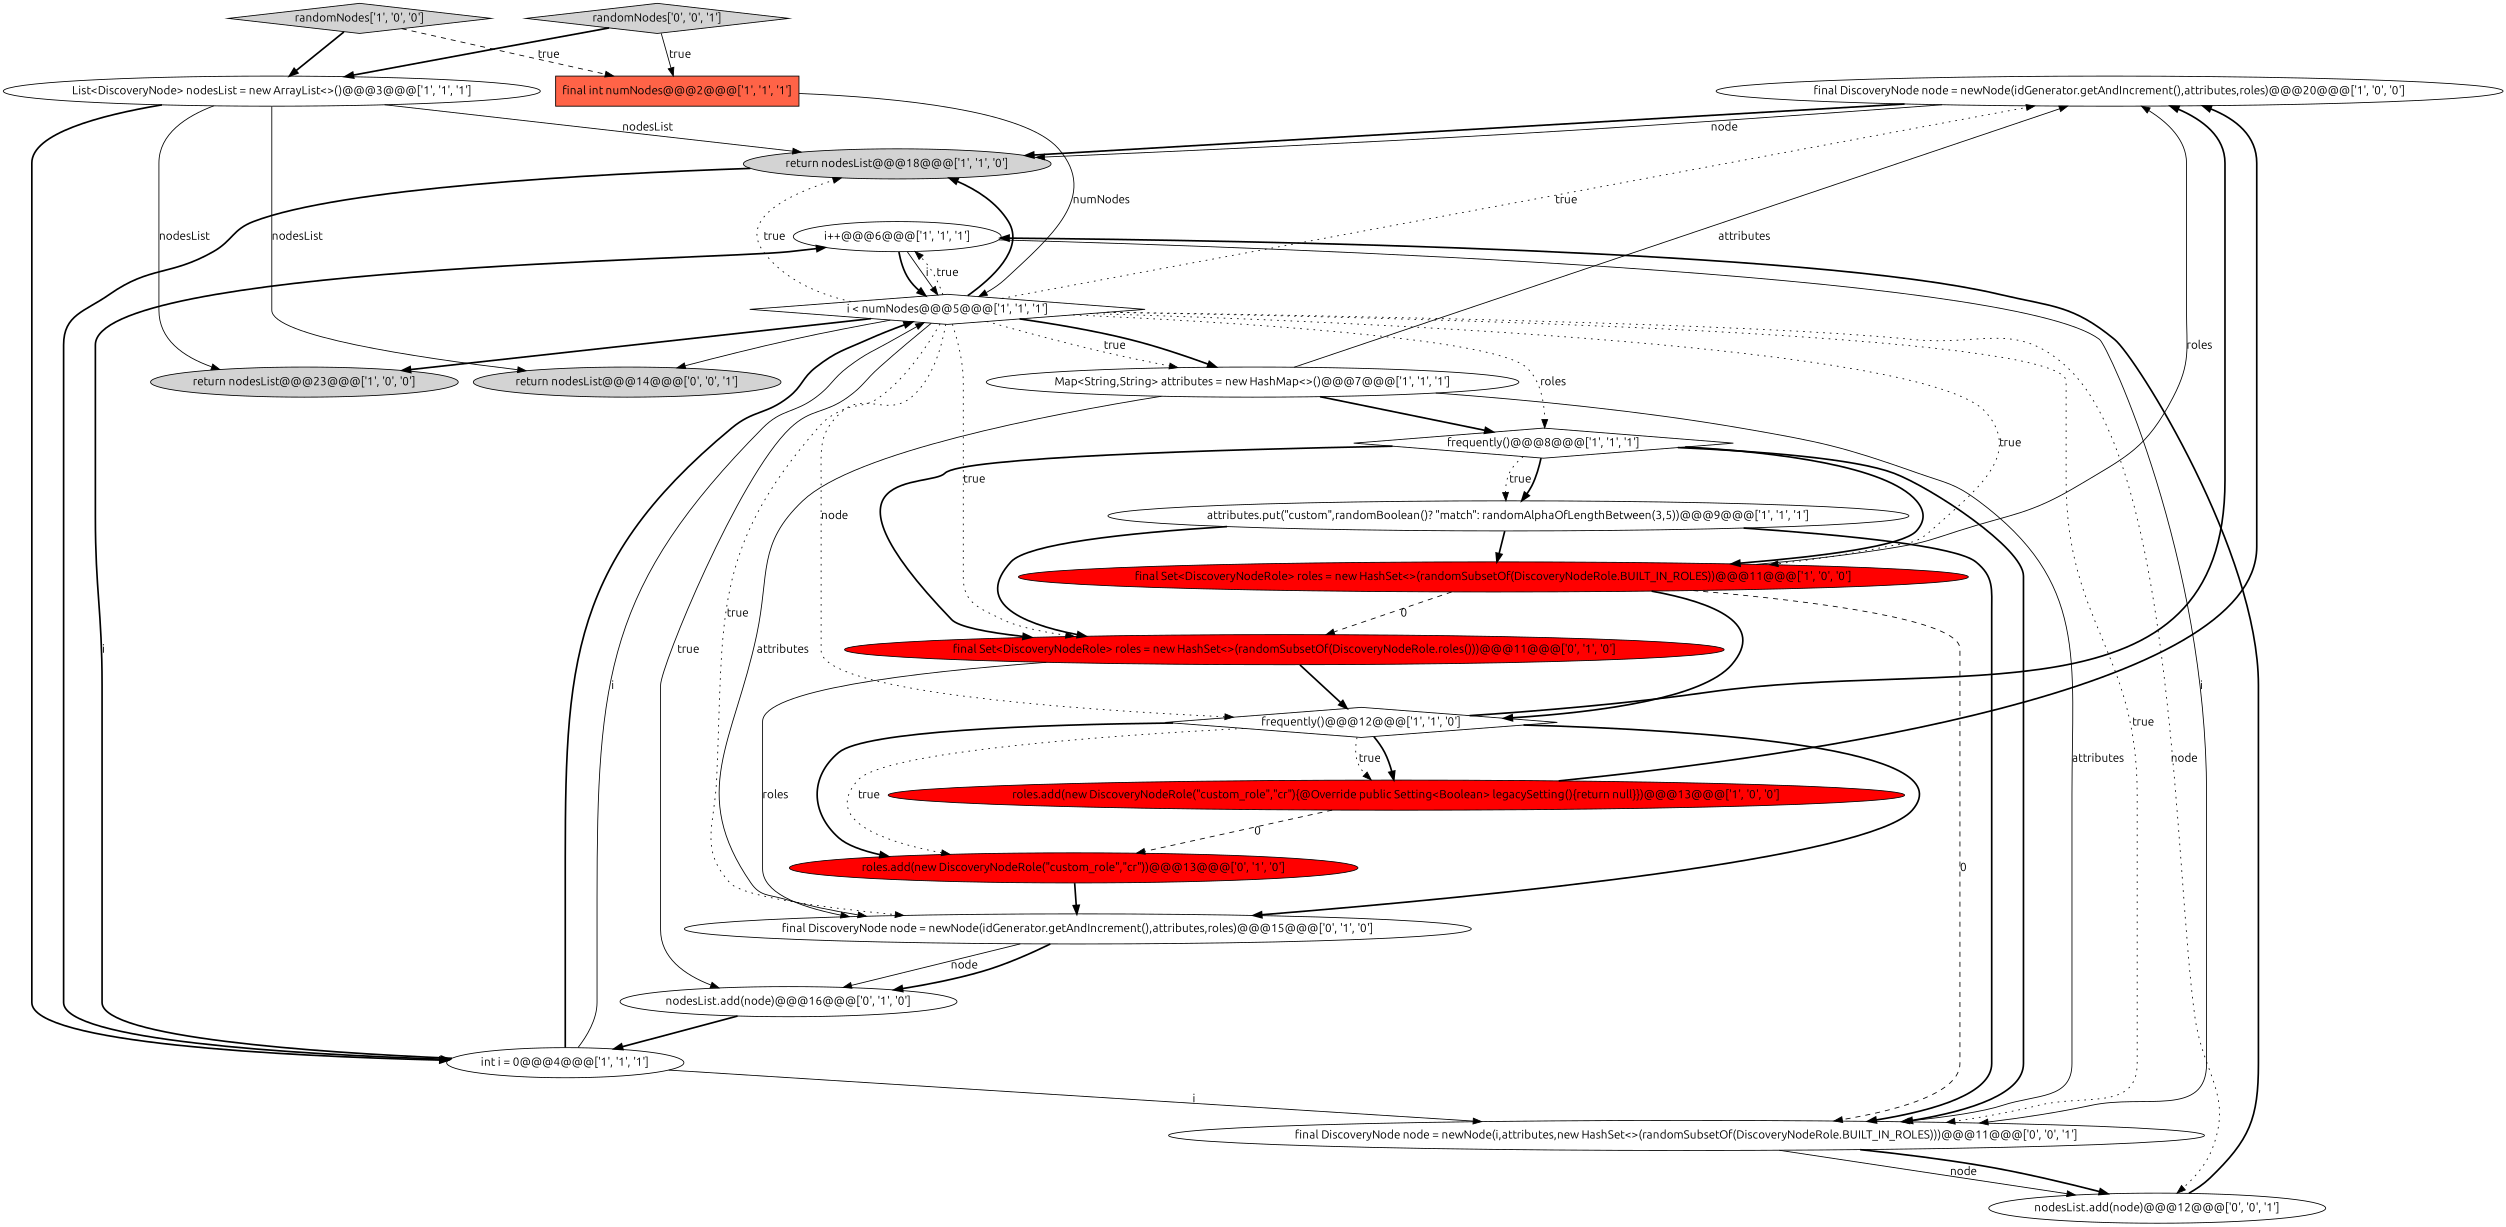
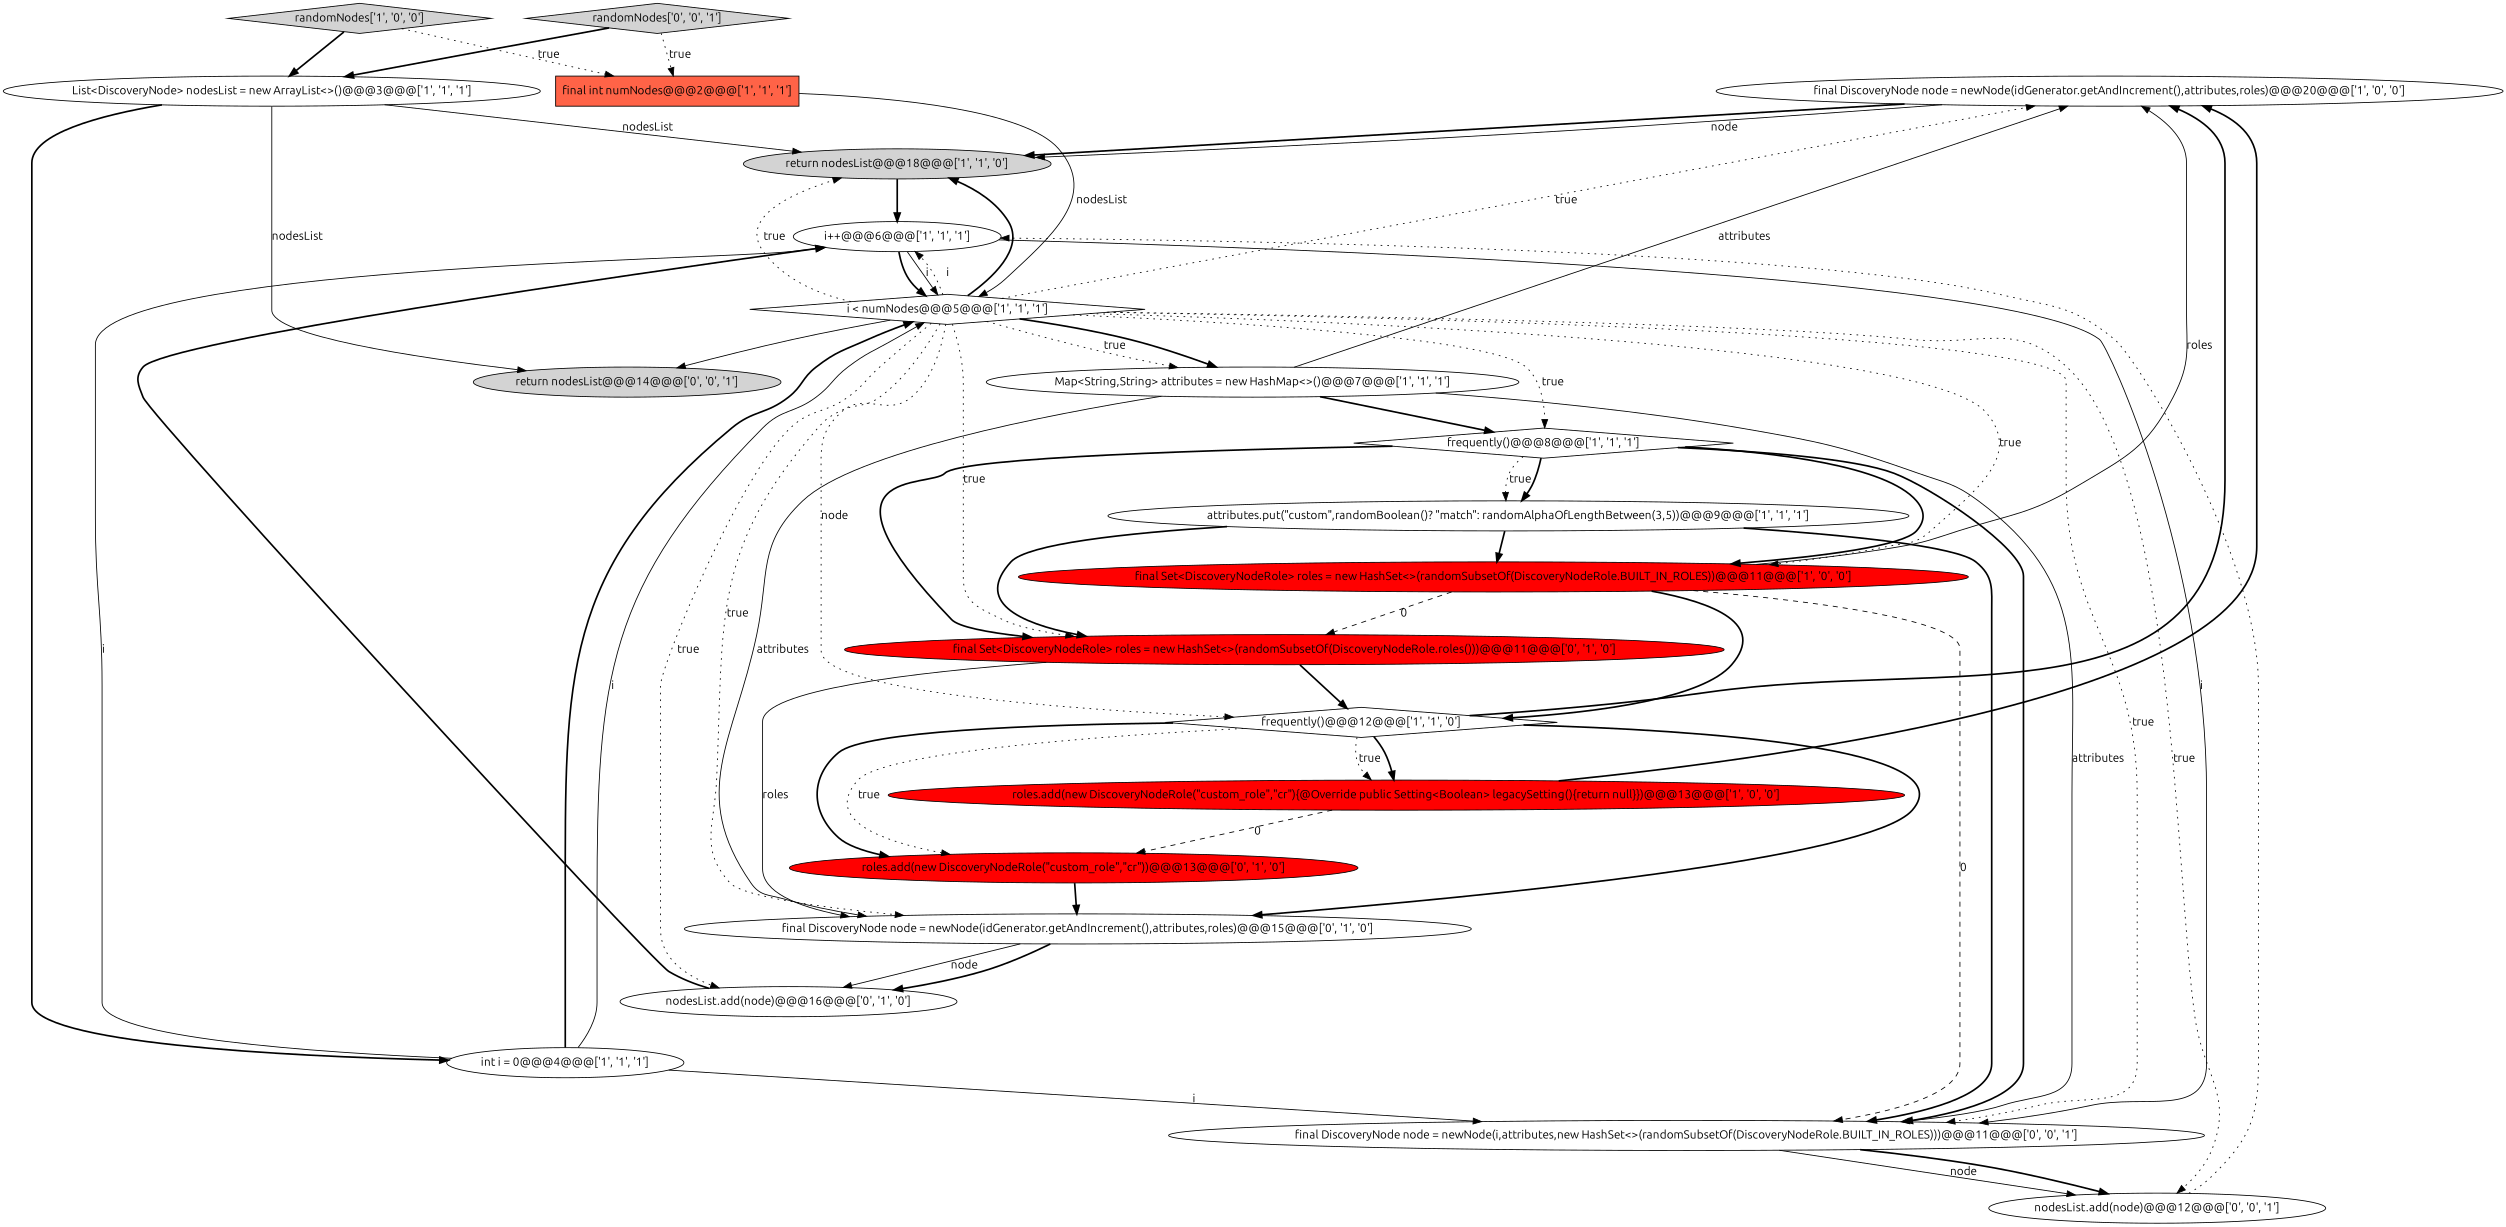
edge "randomNodes['0', '0', '1']" -> "final int numNodes@@@2@@@['1', '1', '1']": style solid -> dotted
edge "randomNodes['1', '0', '0']" -> "final int numNodes@@@2@@@['1', '1', '1']": style dashed -> dotted
edge "final int numNodes@@@2@@@['1', '1', '1']" -> "i < numNodes@@@5@@@['1', '1', '1']": label "numNodes" -> "nodesList"
edge "i < numNodes@@@5@@@['1', '1', '1']" -> "i++@@@6@@@['1', '1', '1']": label "true" -> "i"
edge "nodesList.add(node)@@@12@@@['0', '0', '1']" -> "i++@@@6@@@['1', '1', '1']": style bold -> dotted
node "return nodesList@@@23@@@['1', '0', '0']": removed
edge "i < numNodes@@@5@@@['1', '1', '1']" -> "frequently()@@@8@@@['1', '1', '1']": label "roles" -> "true"
edge "int i = 0@@@4@@@['1', '1', '1']" -> "i++@@@6@@@['1', '1', '1']": style bold -> solid
edge "return nodesList@@@18@@@['1', '1', '0']" -> "int i = 0@@@4@@@['1', '1', '1']": now "return nodesList@@@18@@@['1', '1', '0']" -> "i++@@@6@@@['1', '1', '1']"
edge "i < numNodes@@@5@@@['1', '1', '1']" -> "nodesList.add(node)@@@16@@@['0', '1', '0']": style solid -> dotted
edge "i < numNodes@@@5@@@['1', '1', '1']" -> "nodesList.add(node)@@@12@@@['0', '0', '1']": label "node" -> "true"
edge "nodesList.add(node)@@@16@@@['0', '1', '0']" -> "int i = 0@@@4@@@['1', '1', '1']": now "nodesList.add(node)@@@16@@@['0', '1', '0']" -> "i++@@@6@@@['1', '1', '1']"
